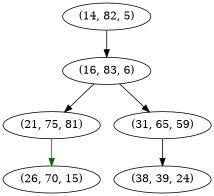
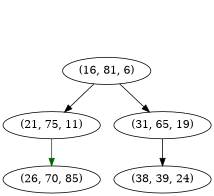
node "(14, 82, 5)": removed
node "(16, 83, 6)": label "(16, 83, 6)" -> "(16, 81, 6)"
node "(21, 75, 81)": label "(21, 75, 81)" -> "(21, 75, 11)"
node "(31, 65, 59)": label "(31, 65, 59)" -> "(31, 65, 19)"
node "(26, 70, 15)": label "(26, 70, 15)" -> "(26, 70, 85)"
